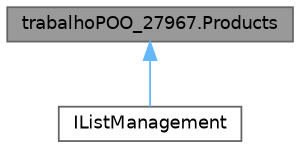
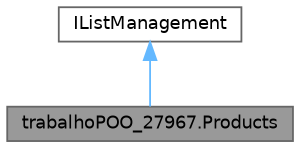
edge "IListManagement" -> "trabalhoPOO_27967.Products": reversed
